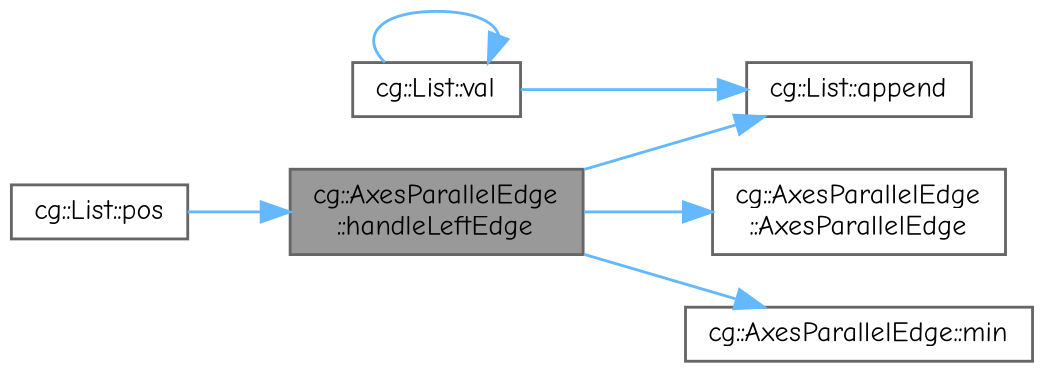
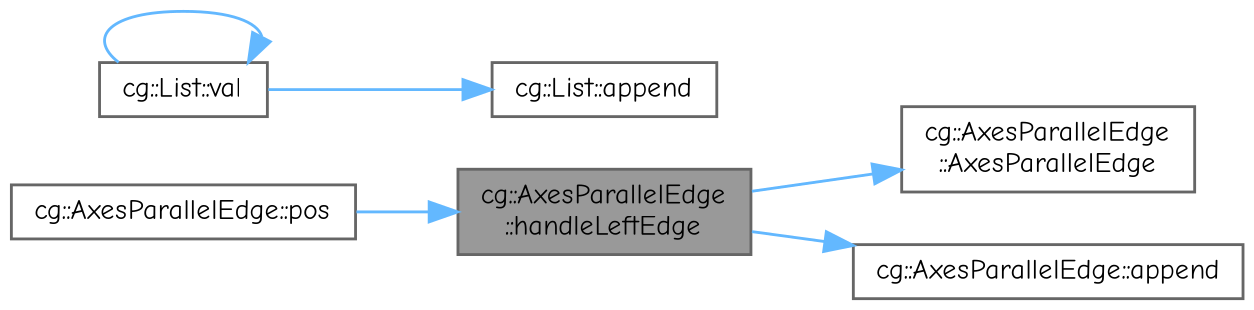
edge "cg::AxesParallelEdge ::handleLeftEdge" -> "cg::List::append": removed
node "cg::List::pos": label "cg::List::pos" -> "cg::AxesParallelEdge::pos"
node "cg::AxesParallelEdge::min": label "cg::AxesParallelEdge::min" -> "cg::AxesParallelEdge::append"
